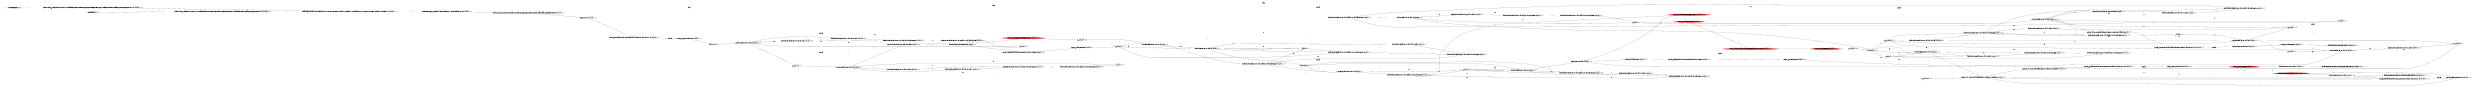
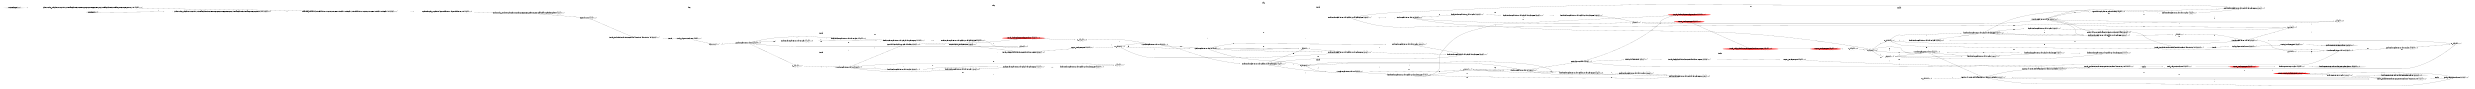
edge "int i = 0@@@53@@@['1', '1', '1']" -> "i++@@@55@@@['1', '0', '1']": label "clusterState" -> "i"
